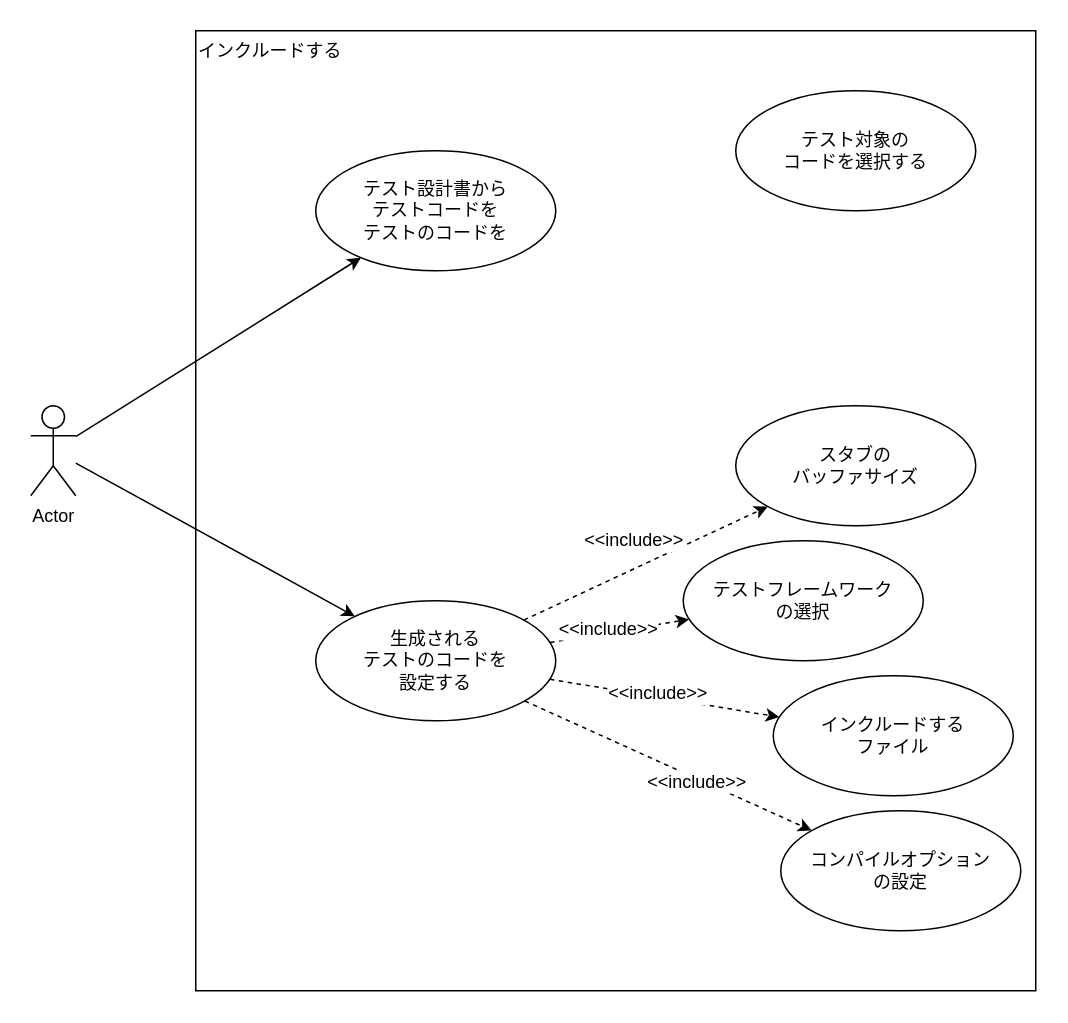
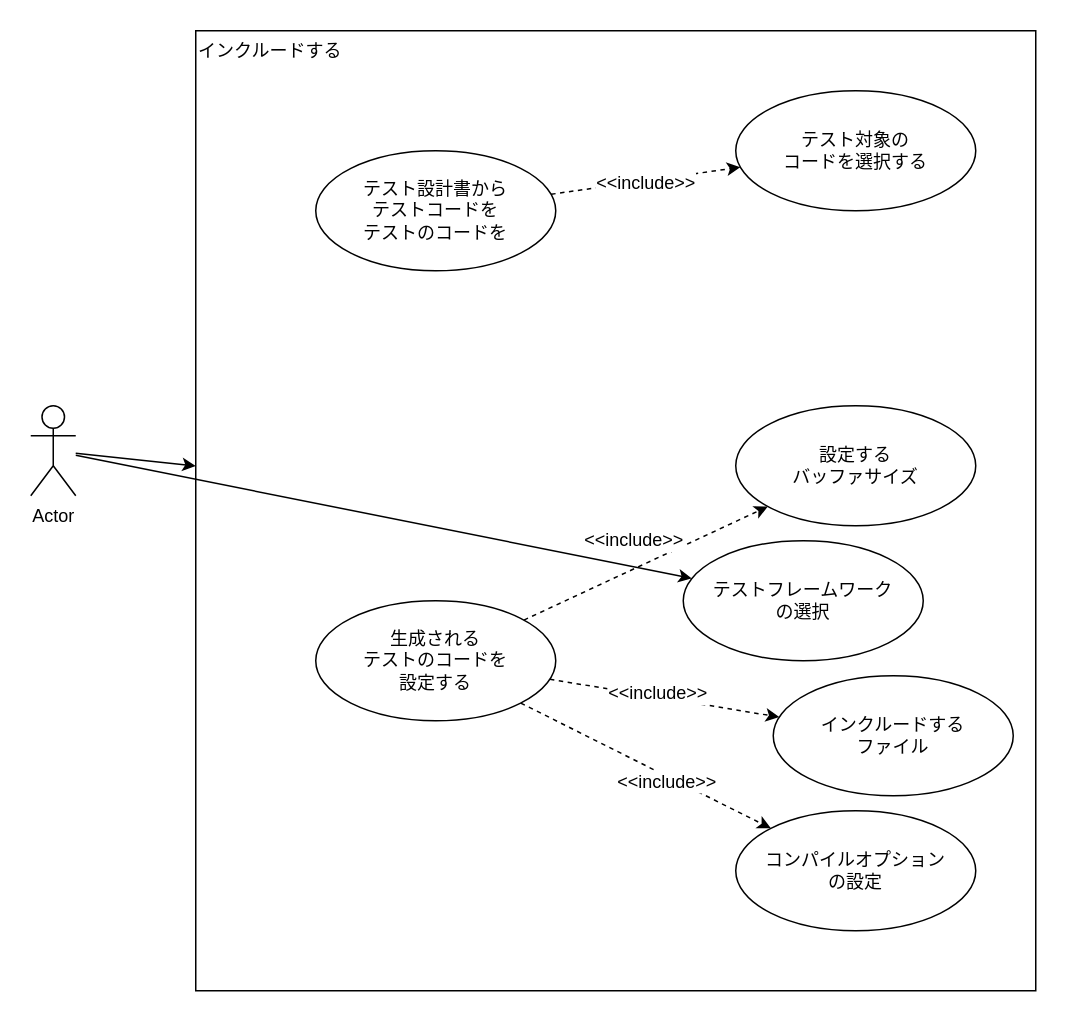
edge "テスト設計書から テストコードを テストのコードを" -> "テスト対象の コードを選択する": added, label "<<include>>"
edge "Actor" -> "テスト設計書から テストコードを テストのコードを": now "Actor" -> "テストフレームワーク の選択"
node "スタブの バッファサイズ": label "スタブの バッファサイズ" -> "設定する バッファサイズ"
edge "Actor" -> "生成される テストのコードを 設定する": now "Actor" -> "インクルードする"
edge "生成される テストのコードを 設定する" -> "テストフレームワーク の選択": removed, label "<<include>>"
node "コンパイルオプション の設定": moved (901, 871) -> (856, 871)
